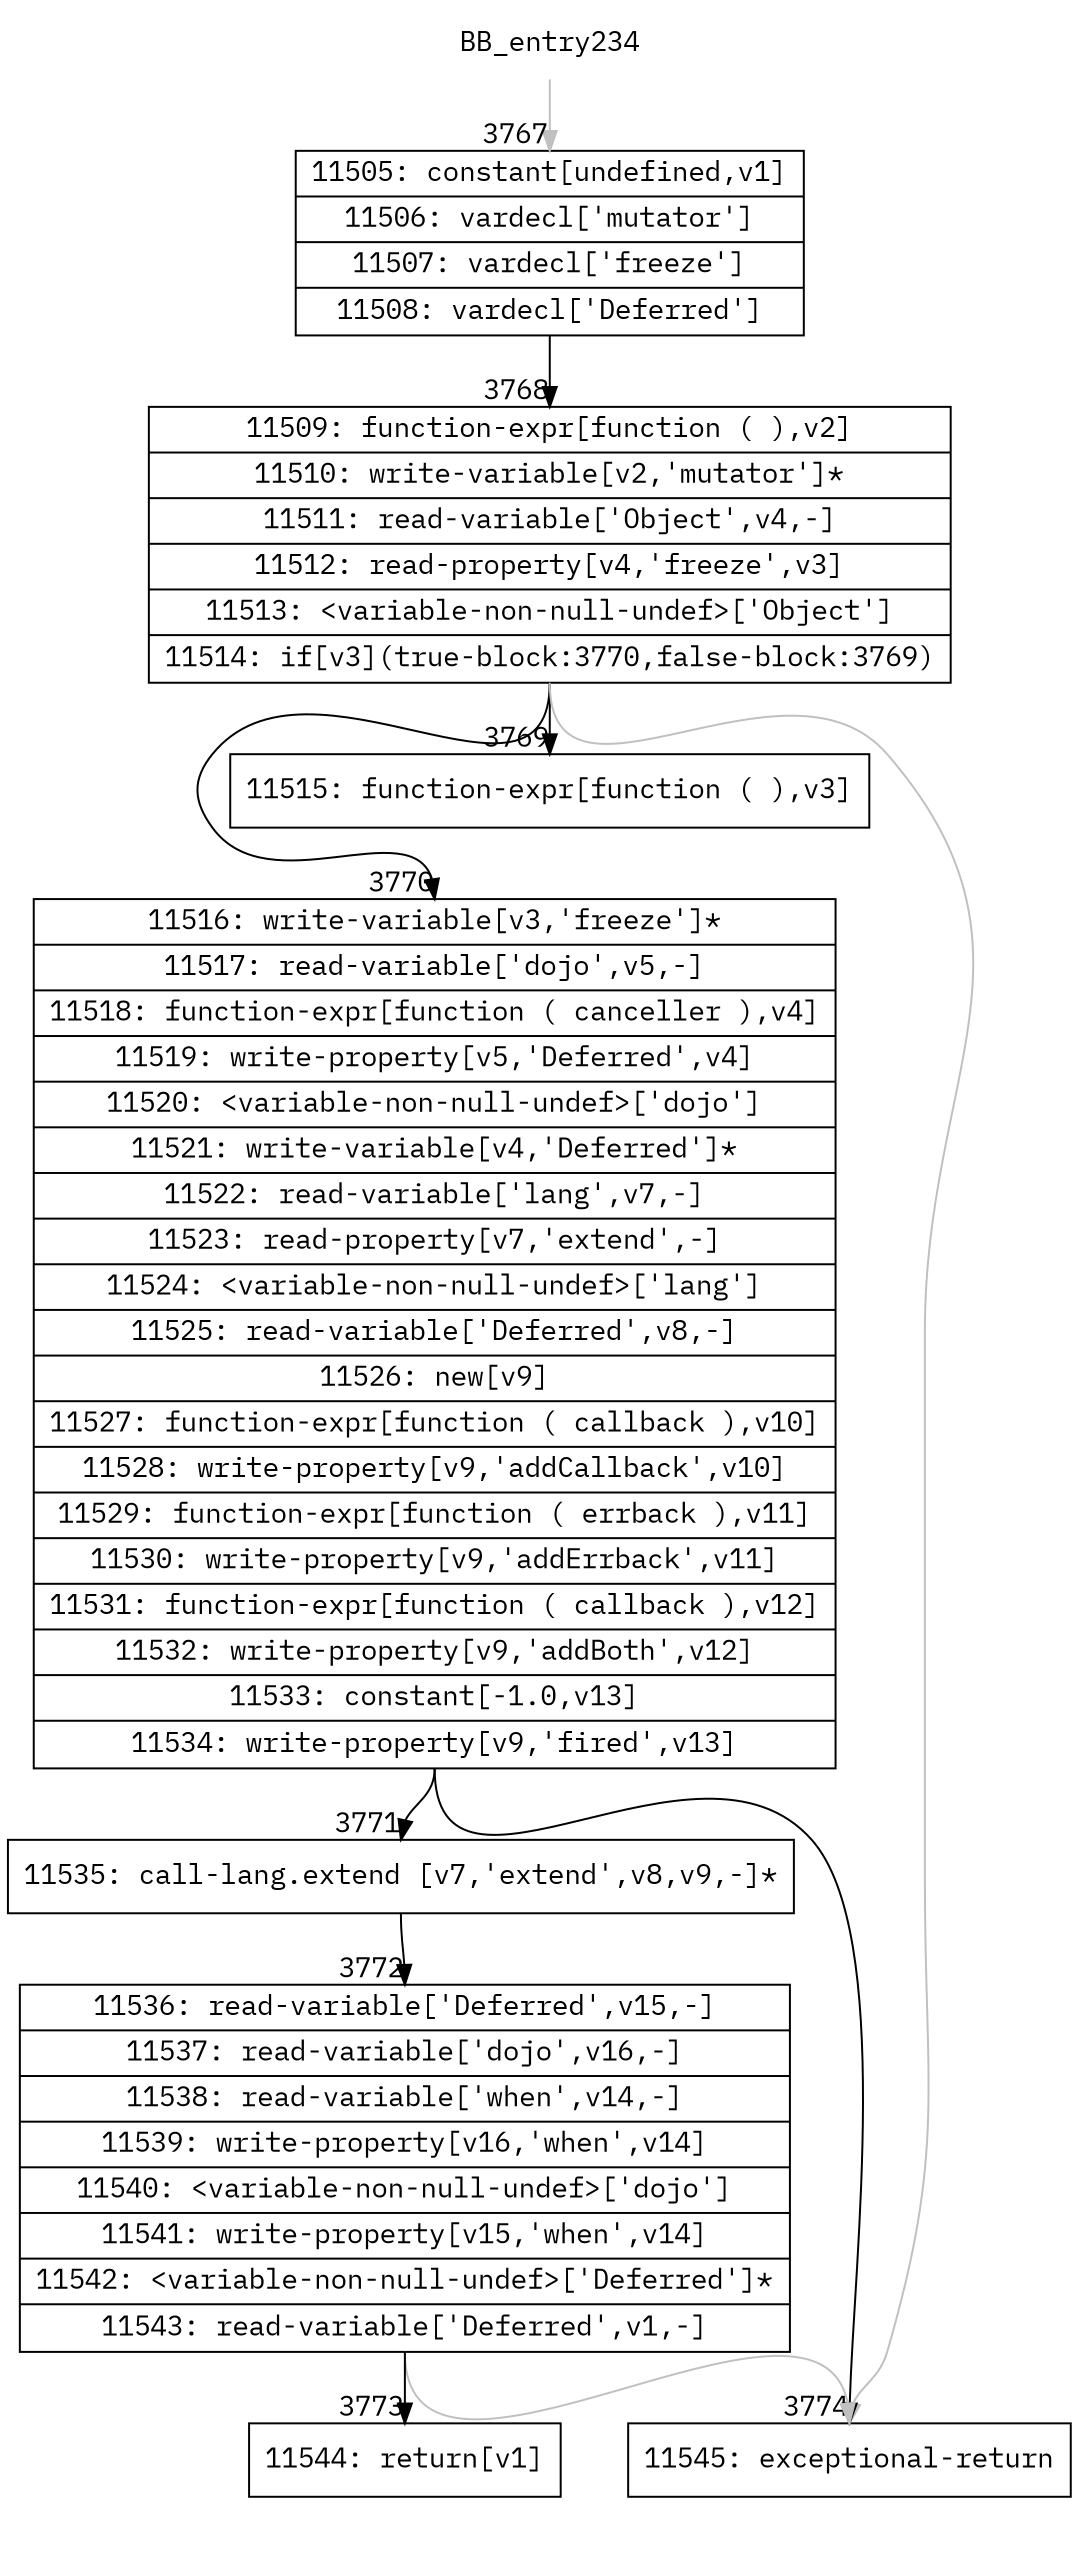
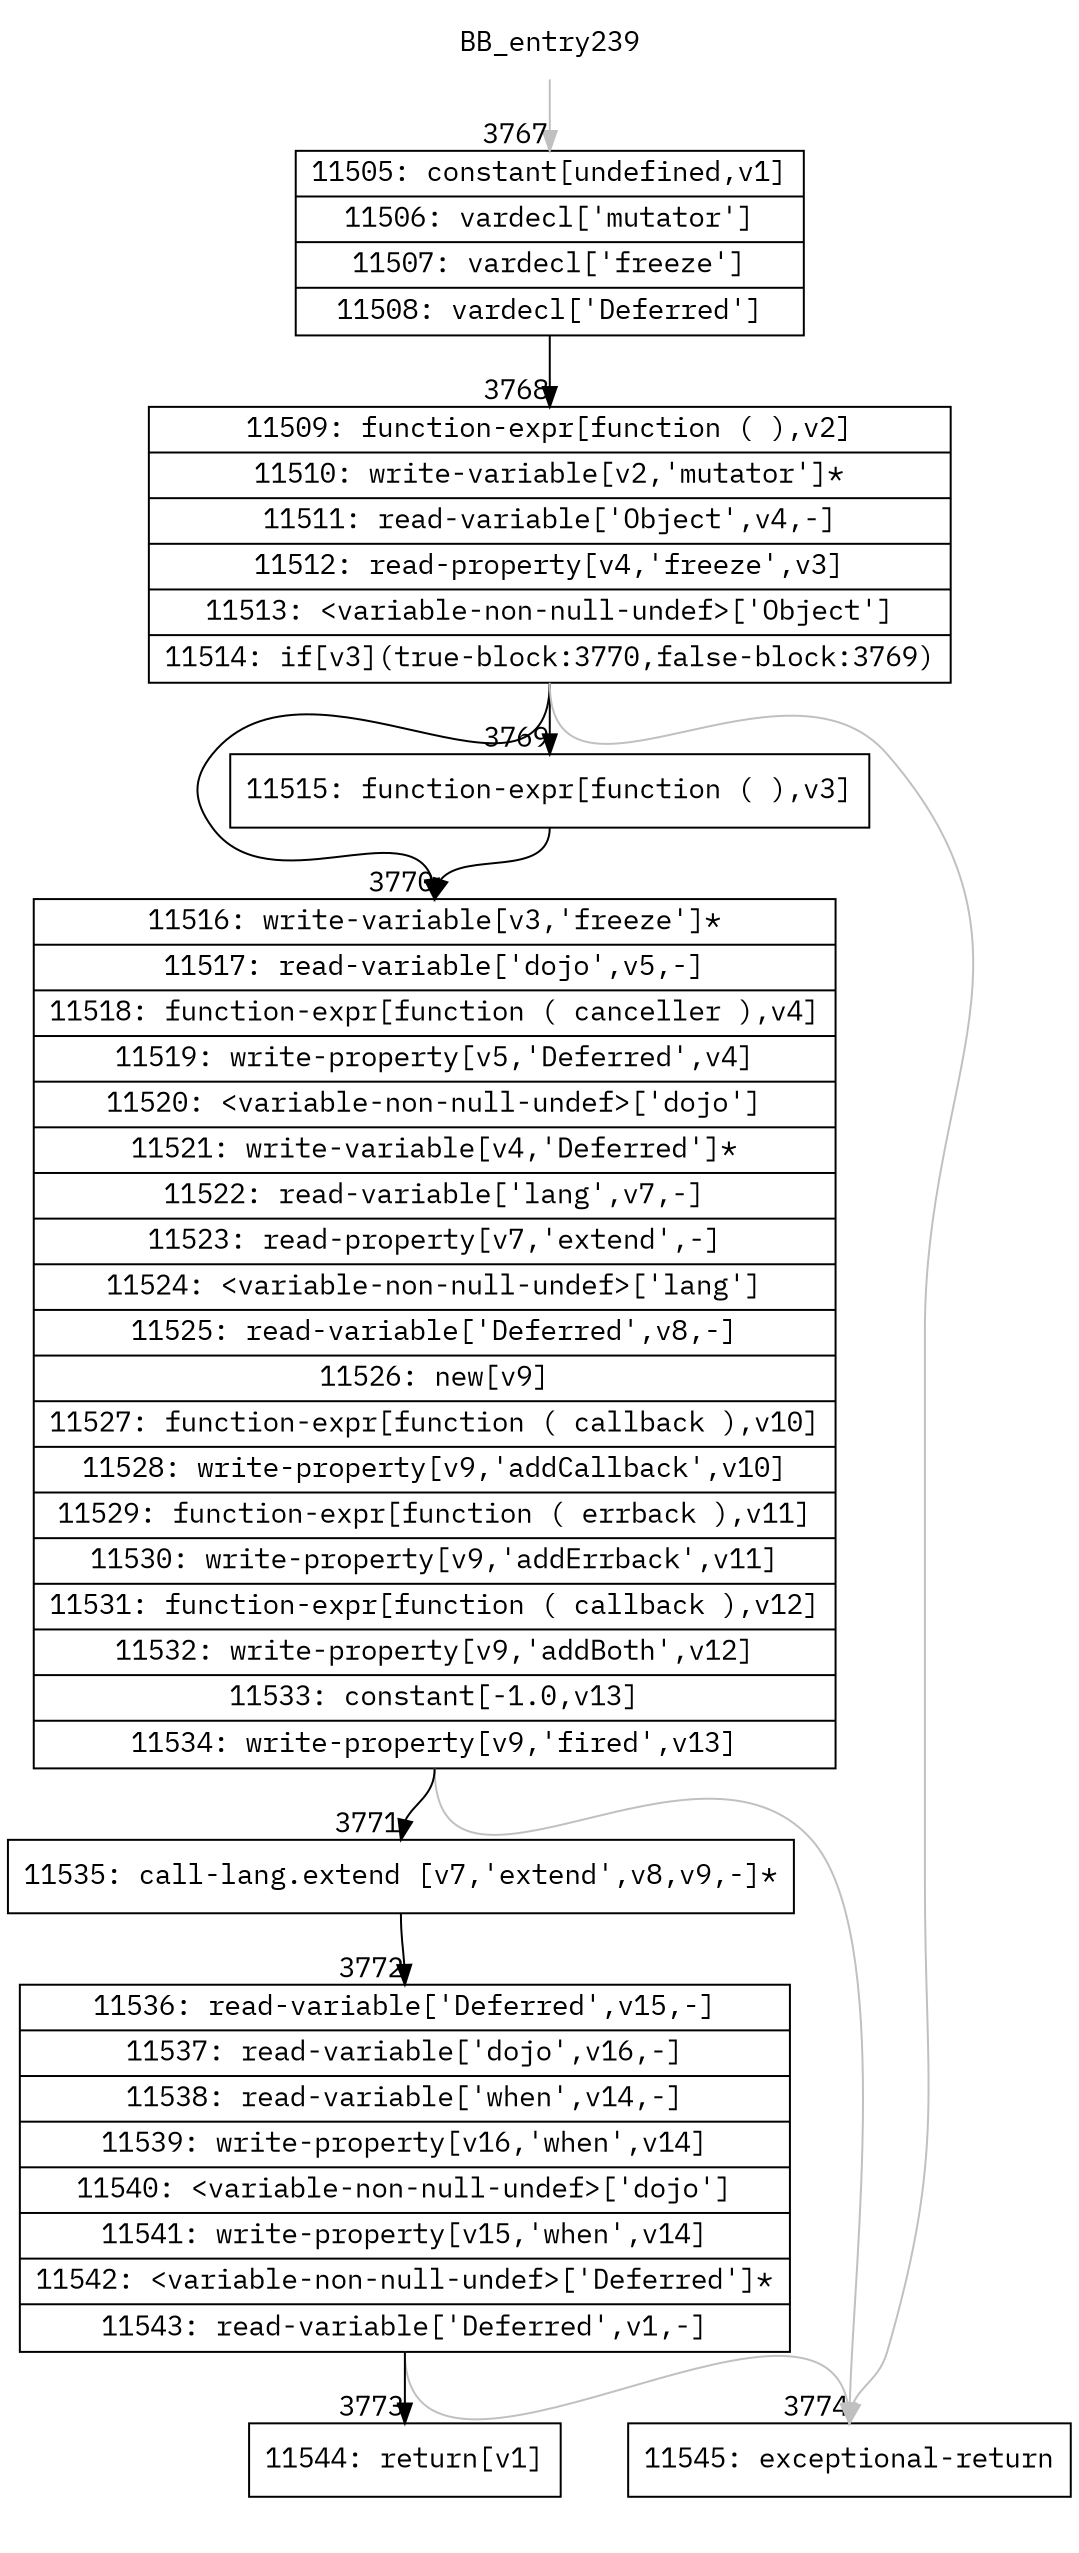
node "BB_entry234": label "BB_entry234" -> "BB_entry239"
edge "11515: function-expr[function ( ),v3]" -> "11516: write-variable[v3,'freeze']*": added
edge "11516: write-variable[v3,'freeze']*" -> "11545: exceptional-return": color black -> gray
